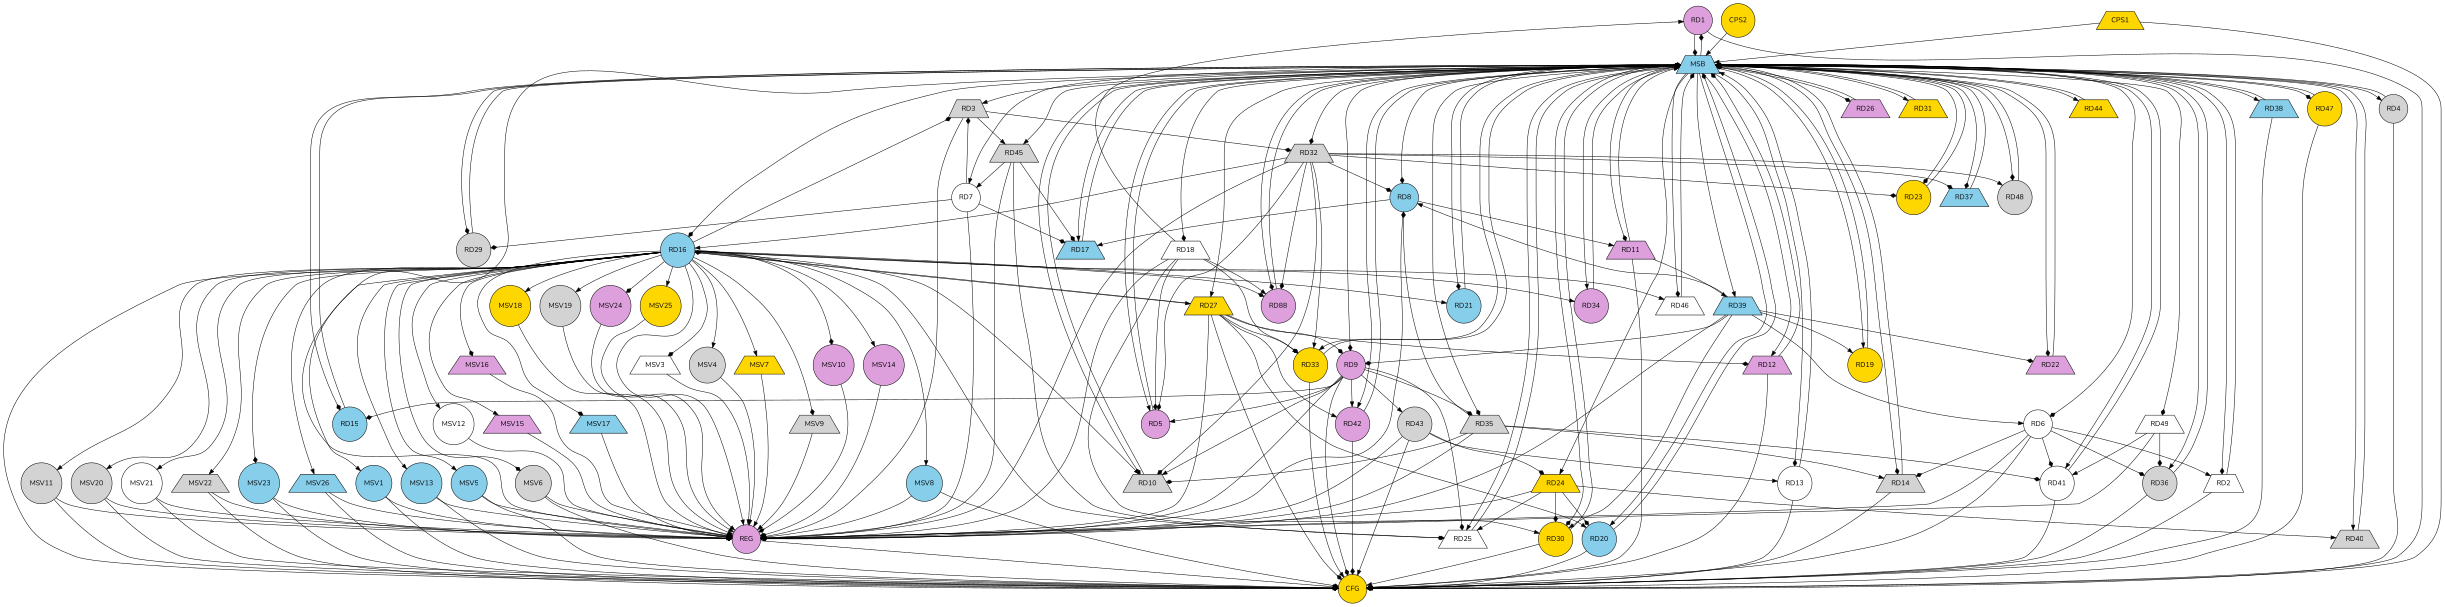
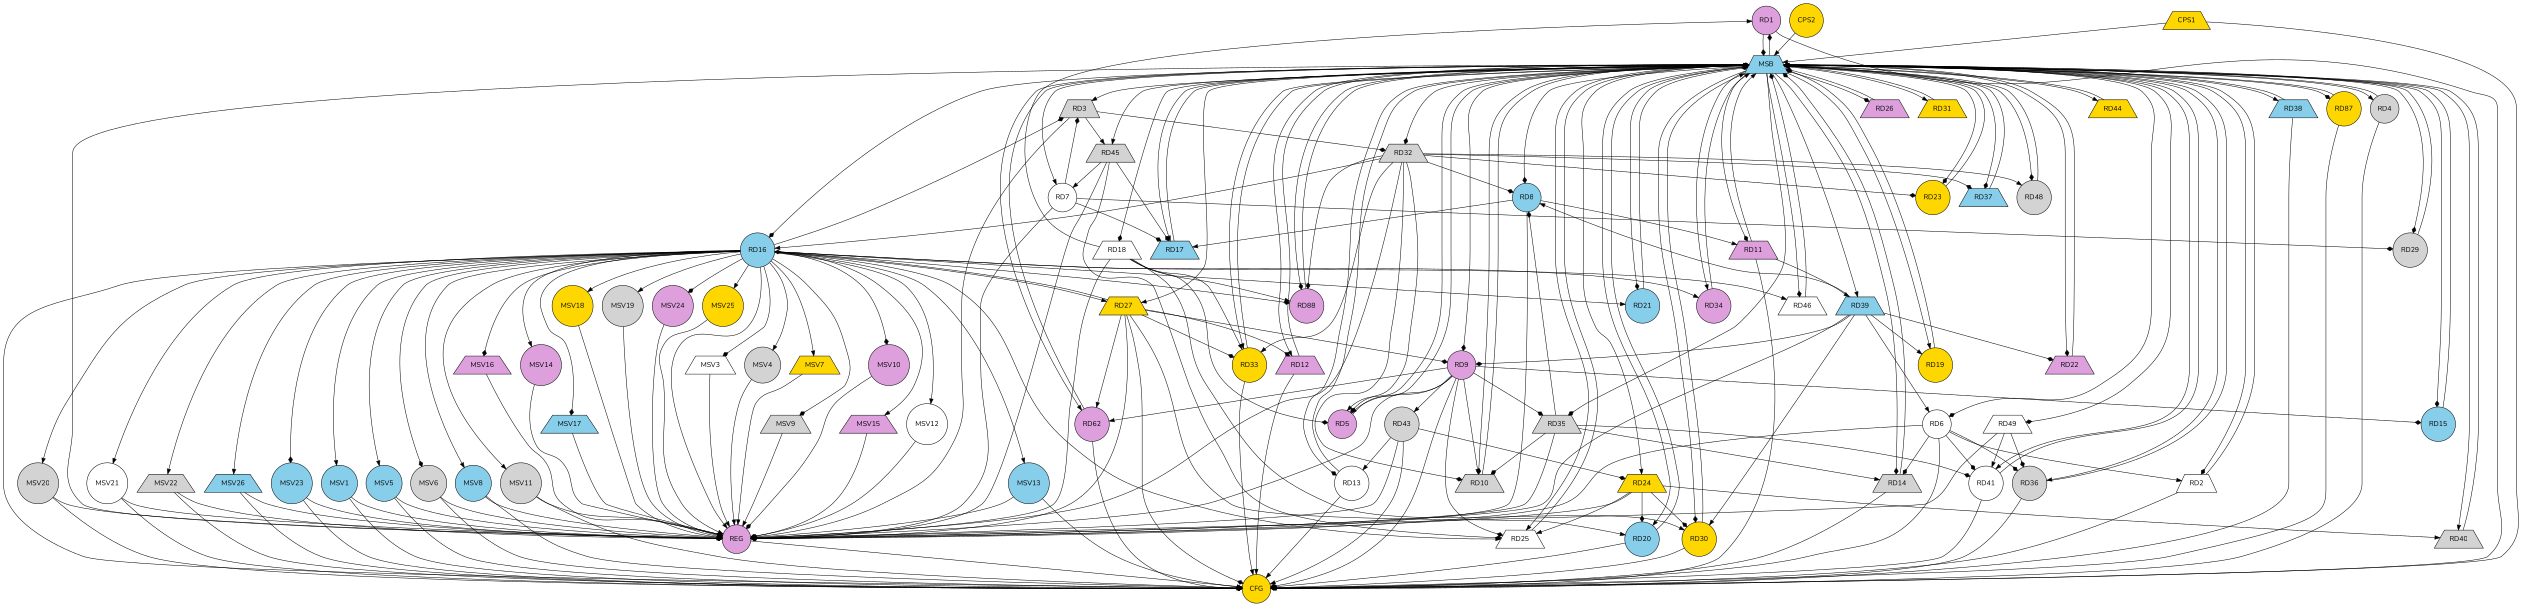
node "RD47": label "RD47" -> "RD87"
edge "RD16" -> "RD10": removed
node "RD42": label "RD42" -> "RD62"
